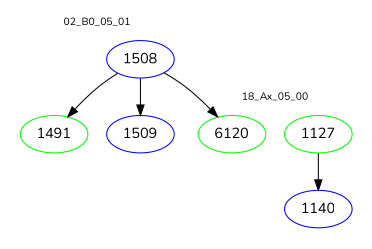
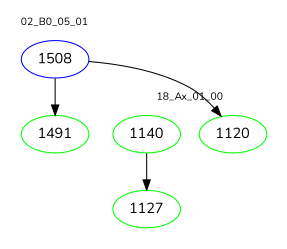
cluster "18_Ax_05_00": label "18_Ax_05_00" -> "18_Ax_01_00"
node "1509": removed
node "6120": label "6120" -> "1120"
edge "1127" -> "1140": reversed
node "1140": color blue -> green
